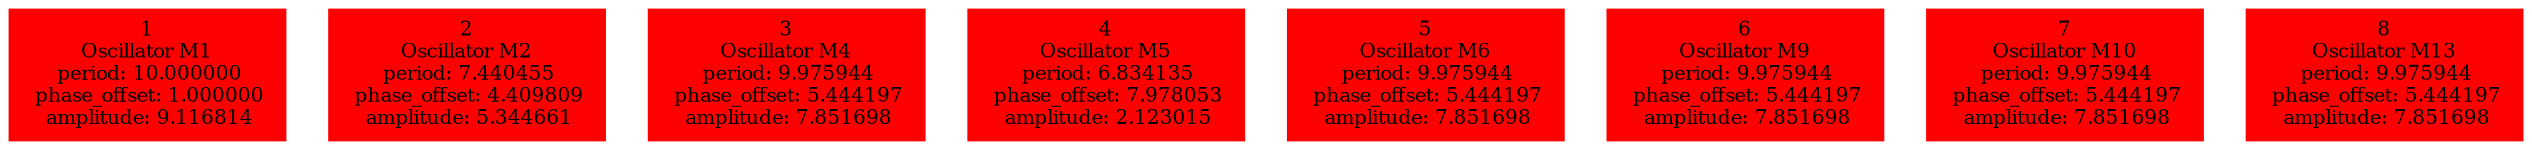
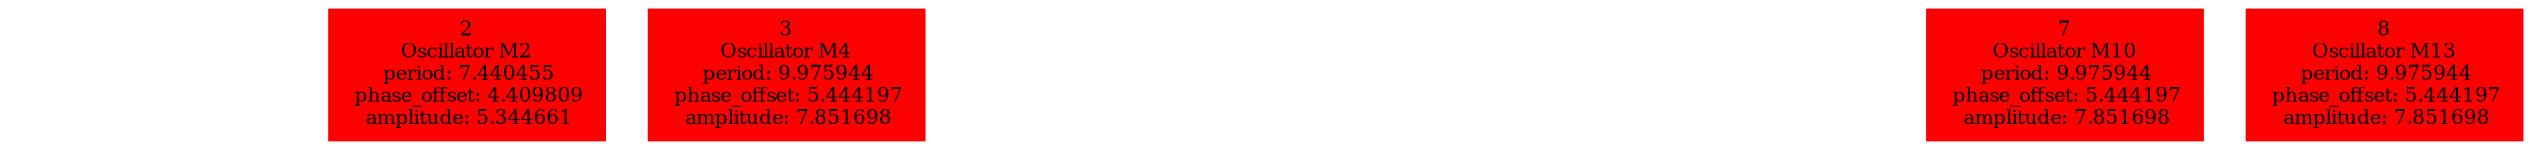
node "1": removed
node "4": removed
node "5": removed
node "6": removed
